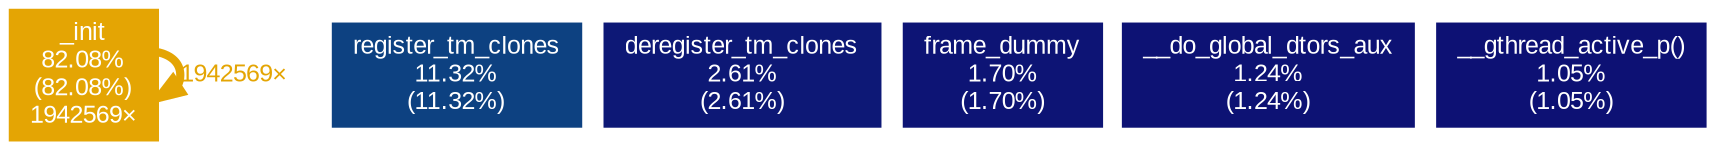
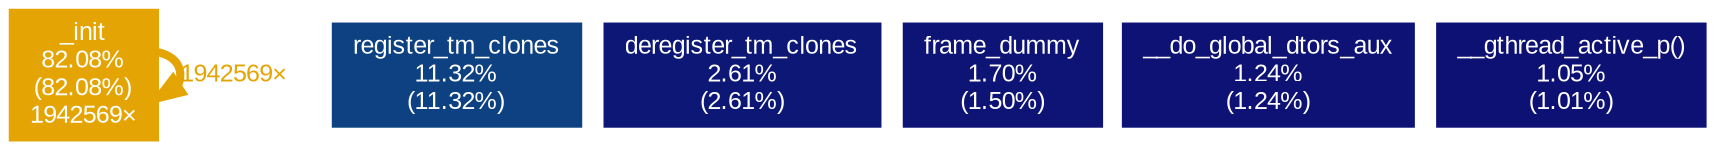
node "frame_dummy 1.70% (1.70%)": label "frame_dummy 1.70% (1.70%)" -> "frame_dummy 1.70% (1.50%)"
node "__gthread_active_p() 1.05% (1.05%)": label "__gthread_active_p() 1.05% (1.05%)" -> "__gthread_active_p() 1.05% (1.01%)"
